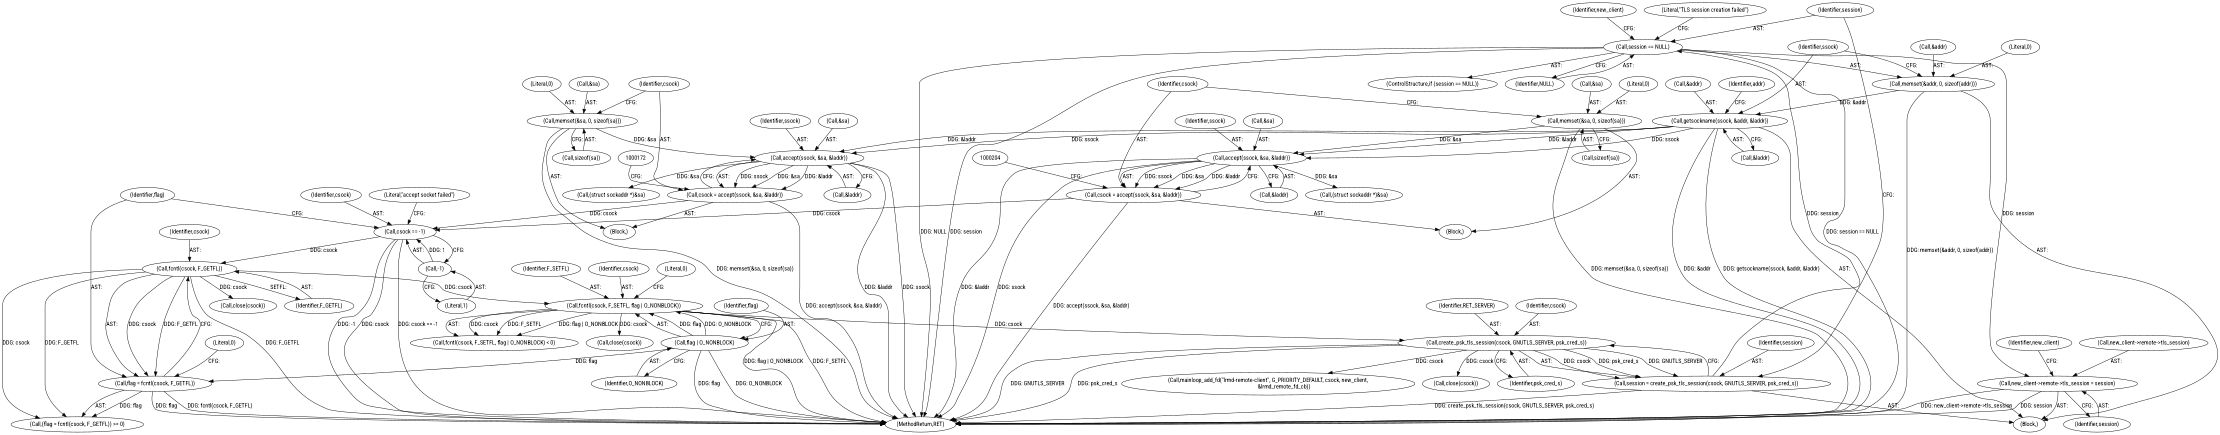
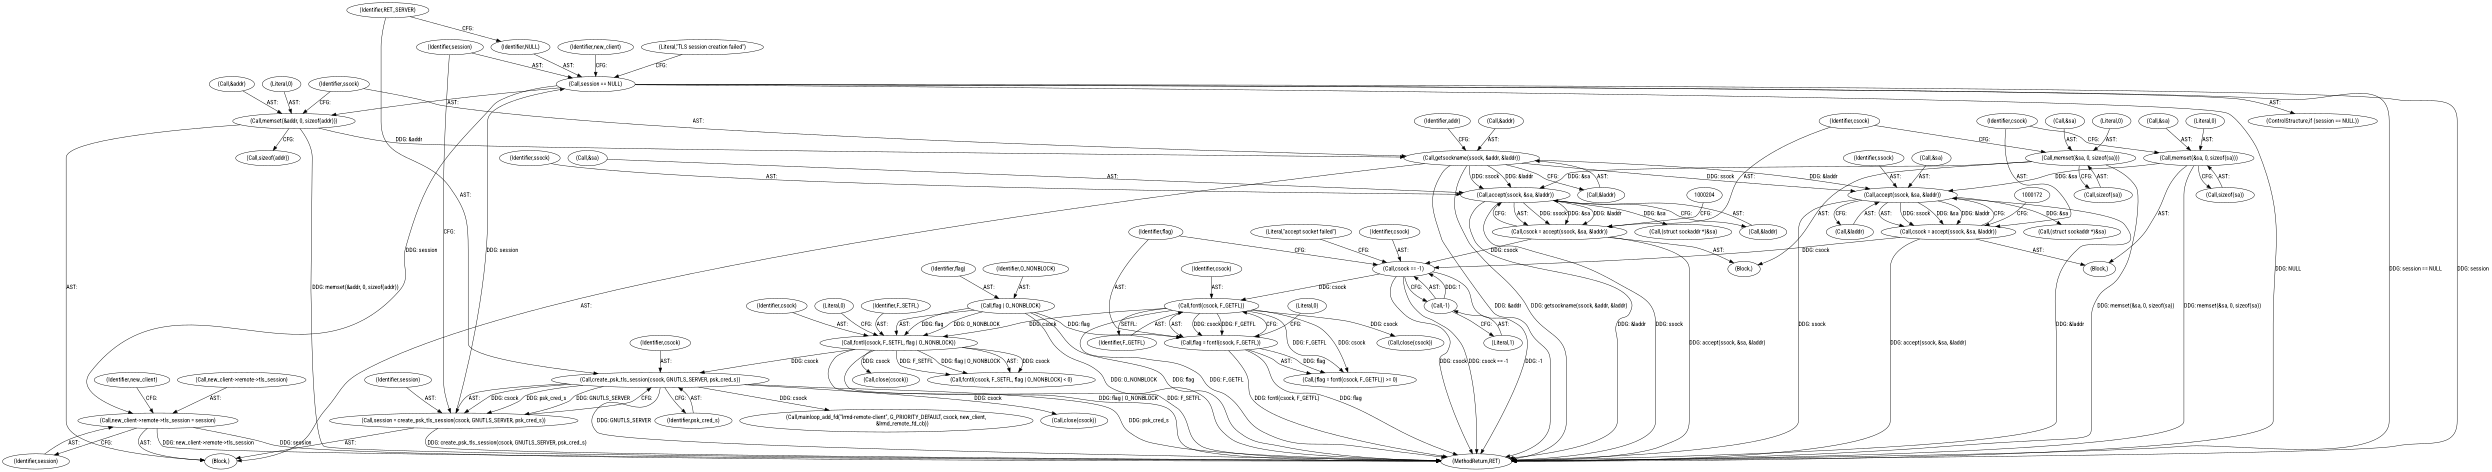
edge "(Call,session == NULL)" -> "(Identifier,NULL)": now "(Identifier,RET_SERVER)" -> "(Identifier,NULL)"
node "(Call,sizeof(addr))": added
edge "(Call,fcntl(csock, F_SETFL, flag | O_NONBLOCK))" -> "(Call,flag | O_NONBLOCK)": removed, label "CFG:"
edge "(Call,flag | O_NONBLOCK)" -> "(Identifier,O_NONBLOCK)": removed, label "CFG:"
